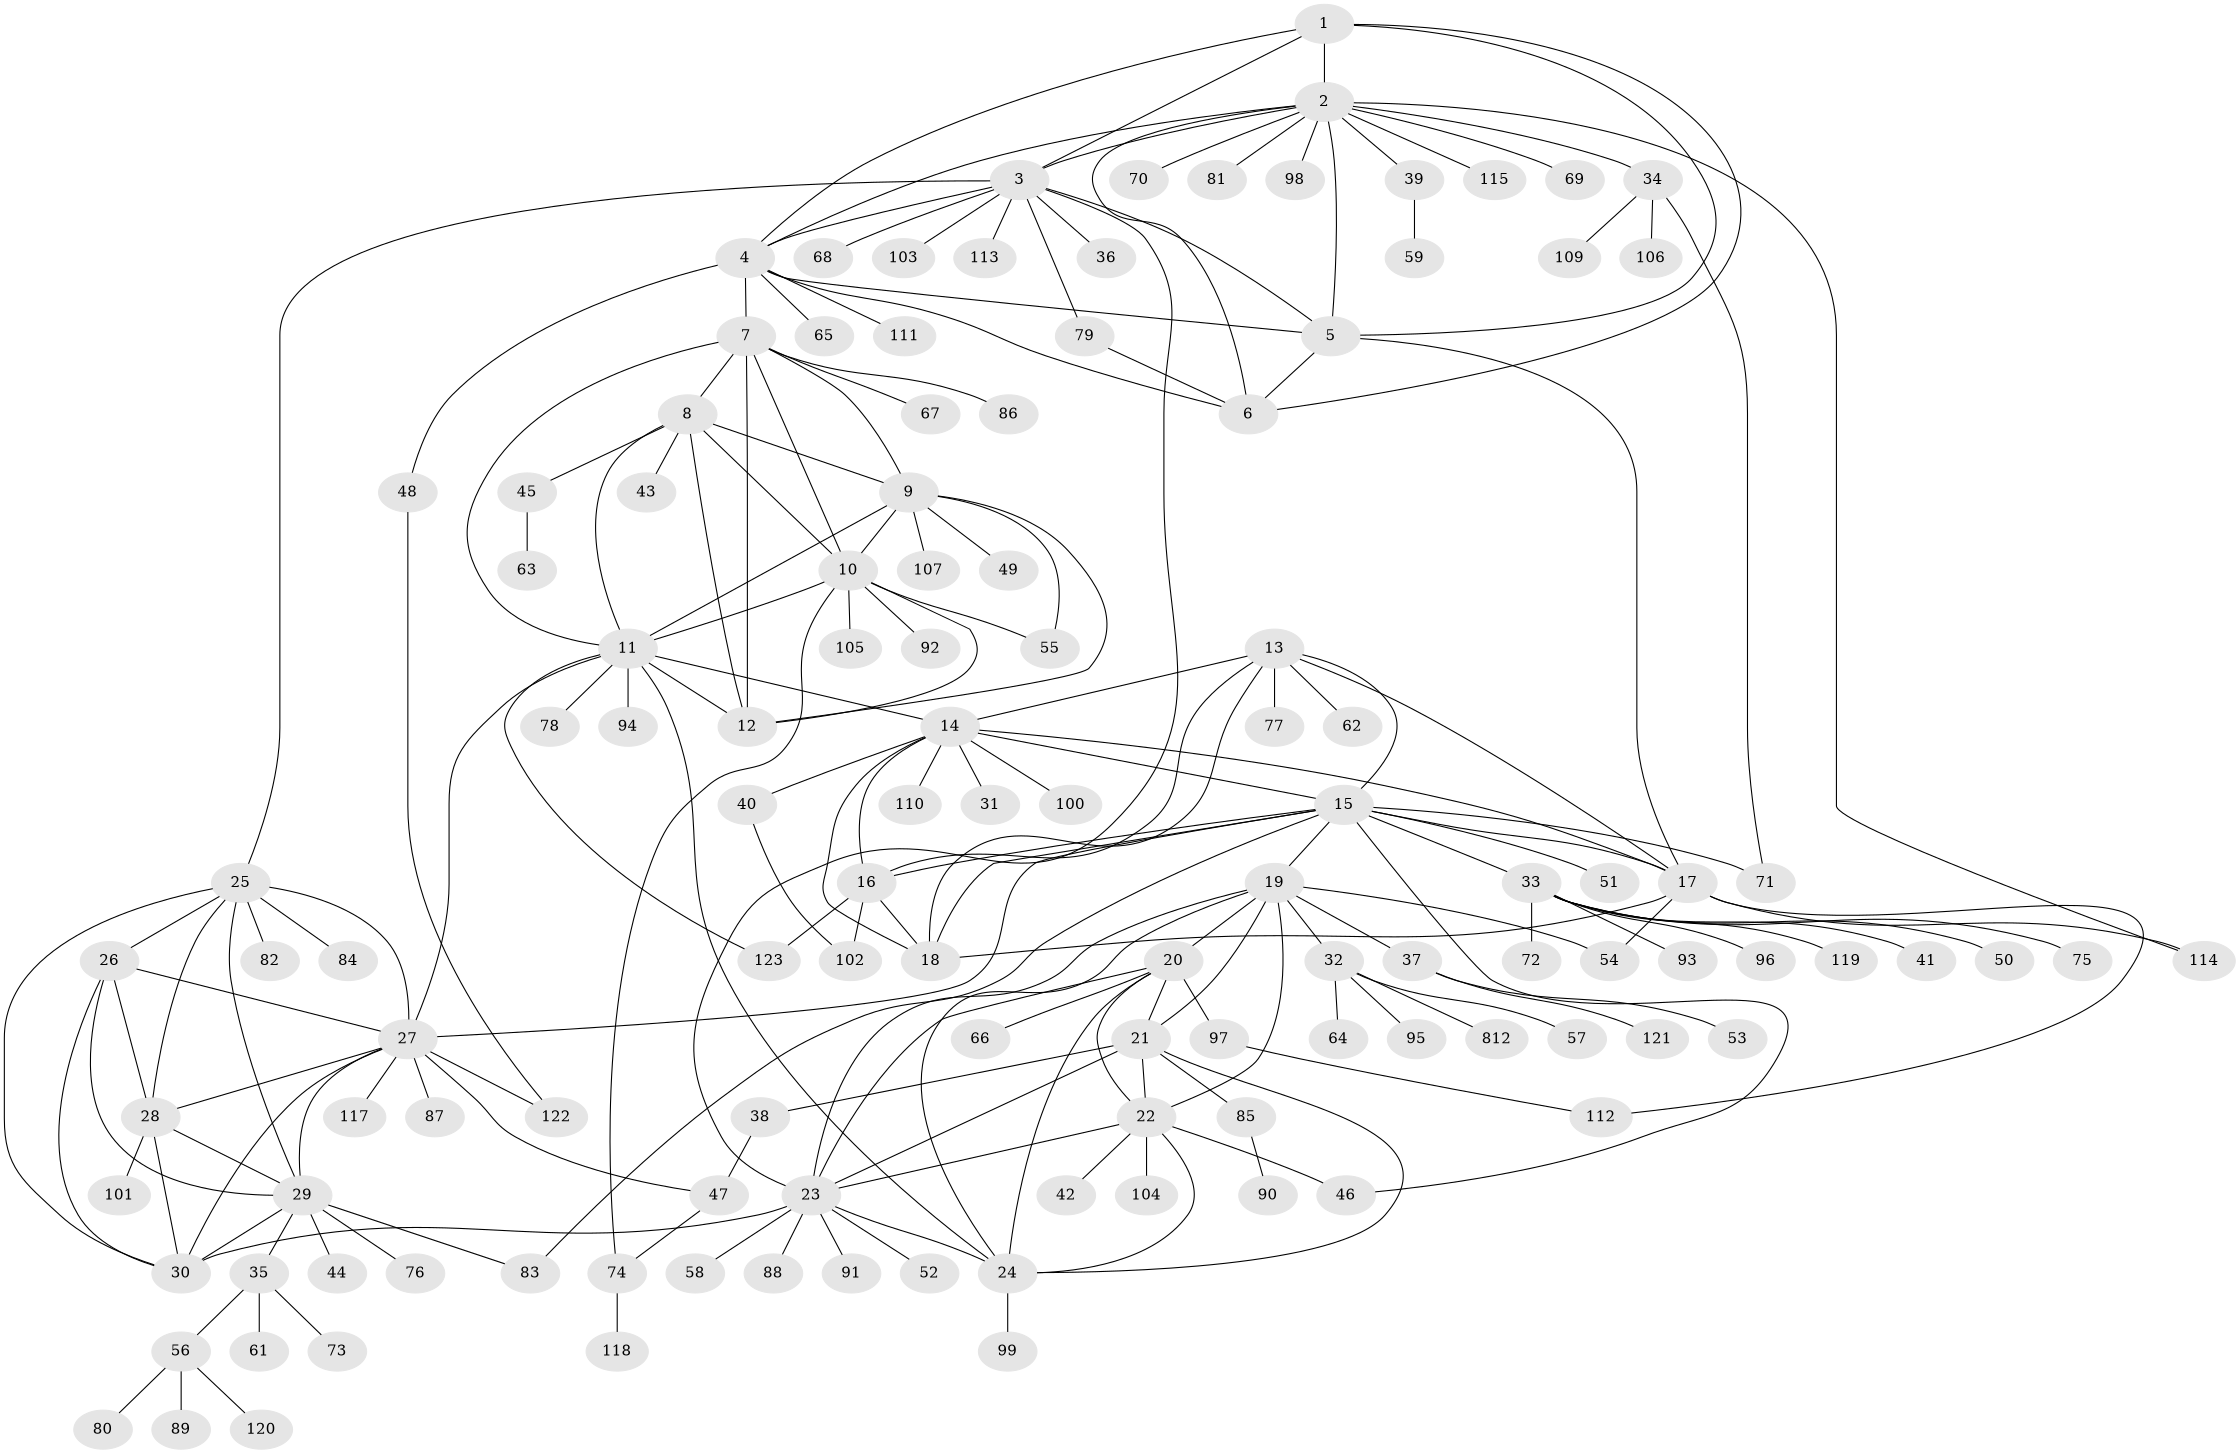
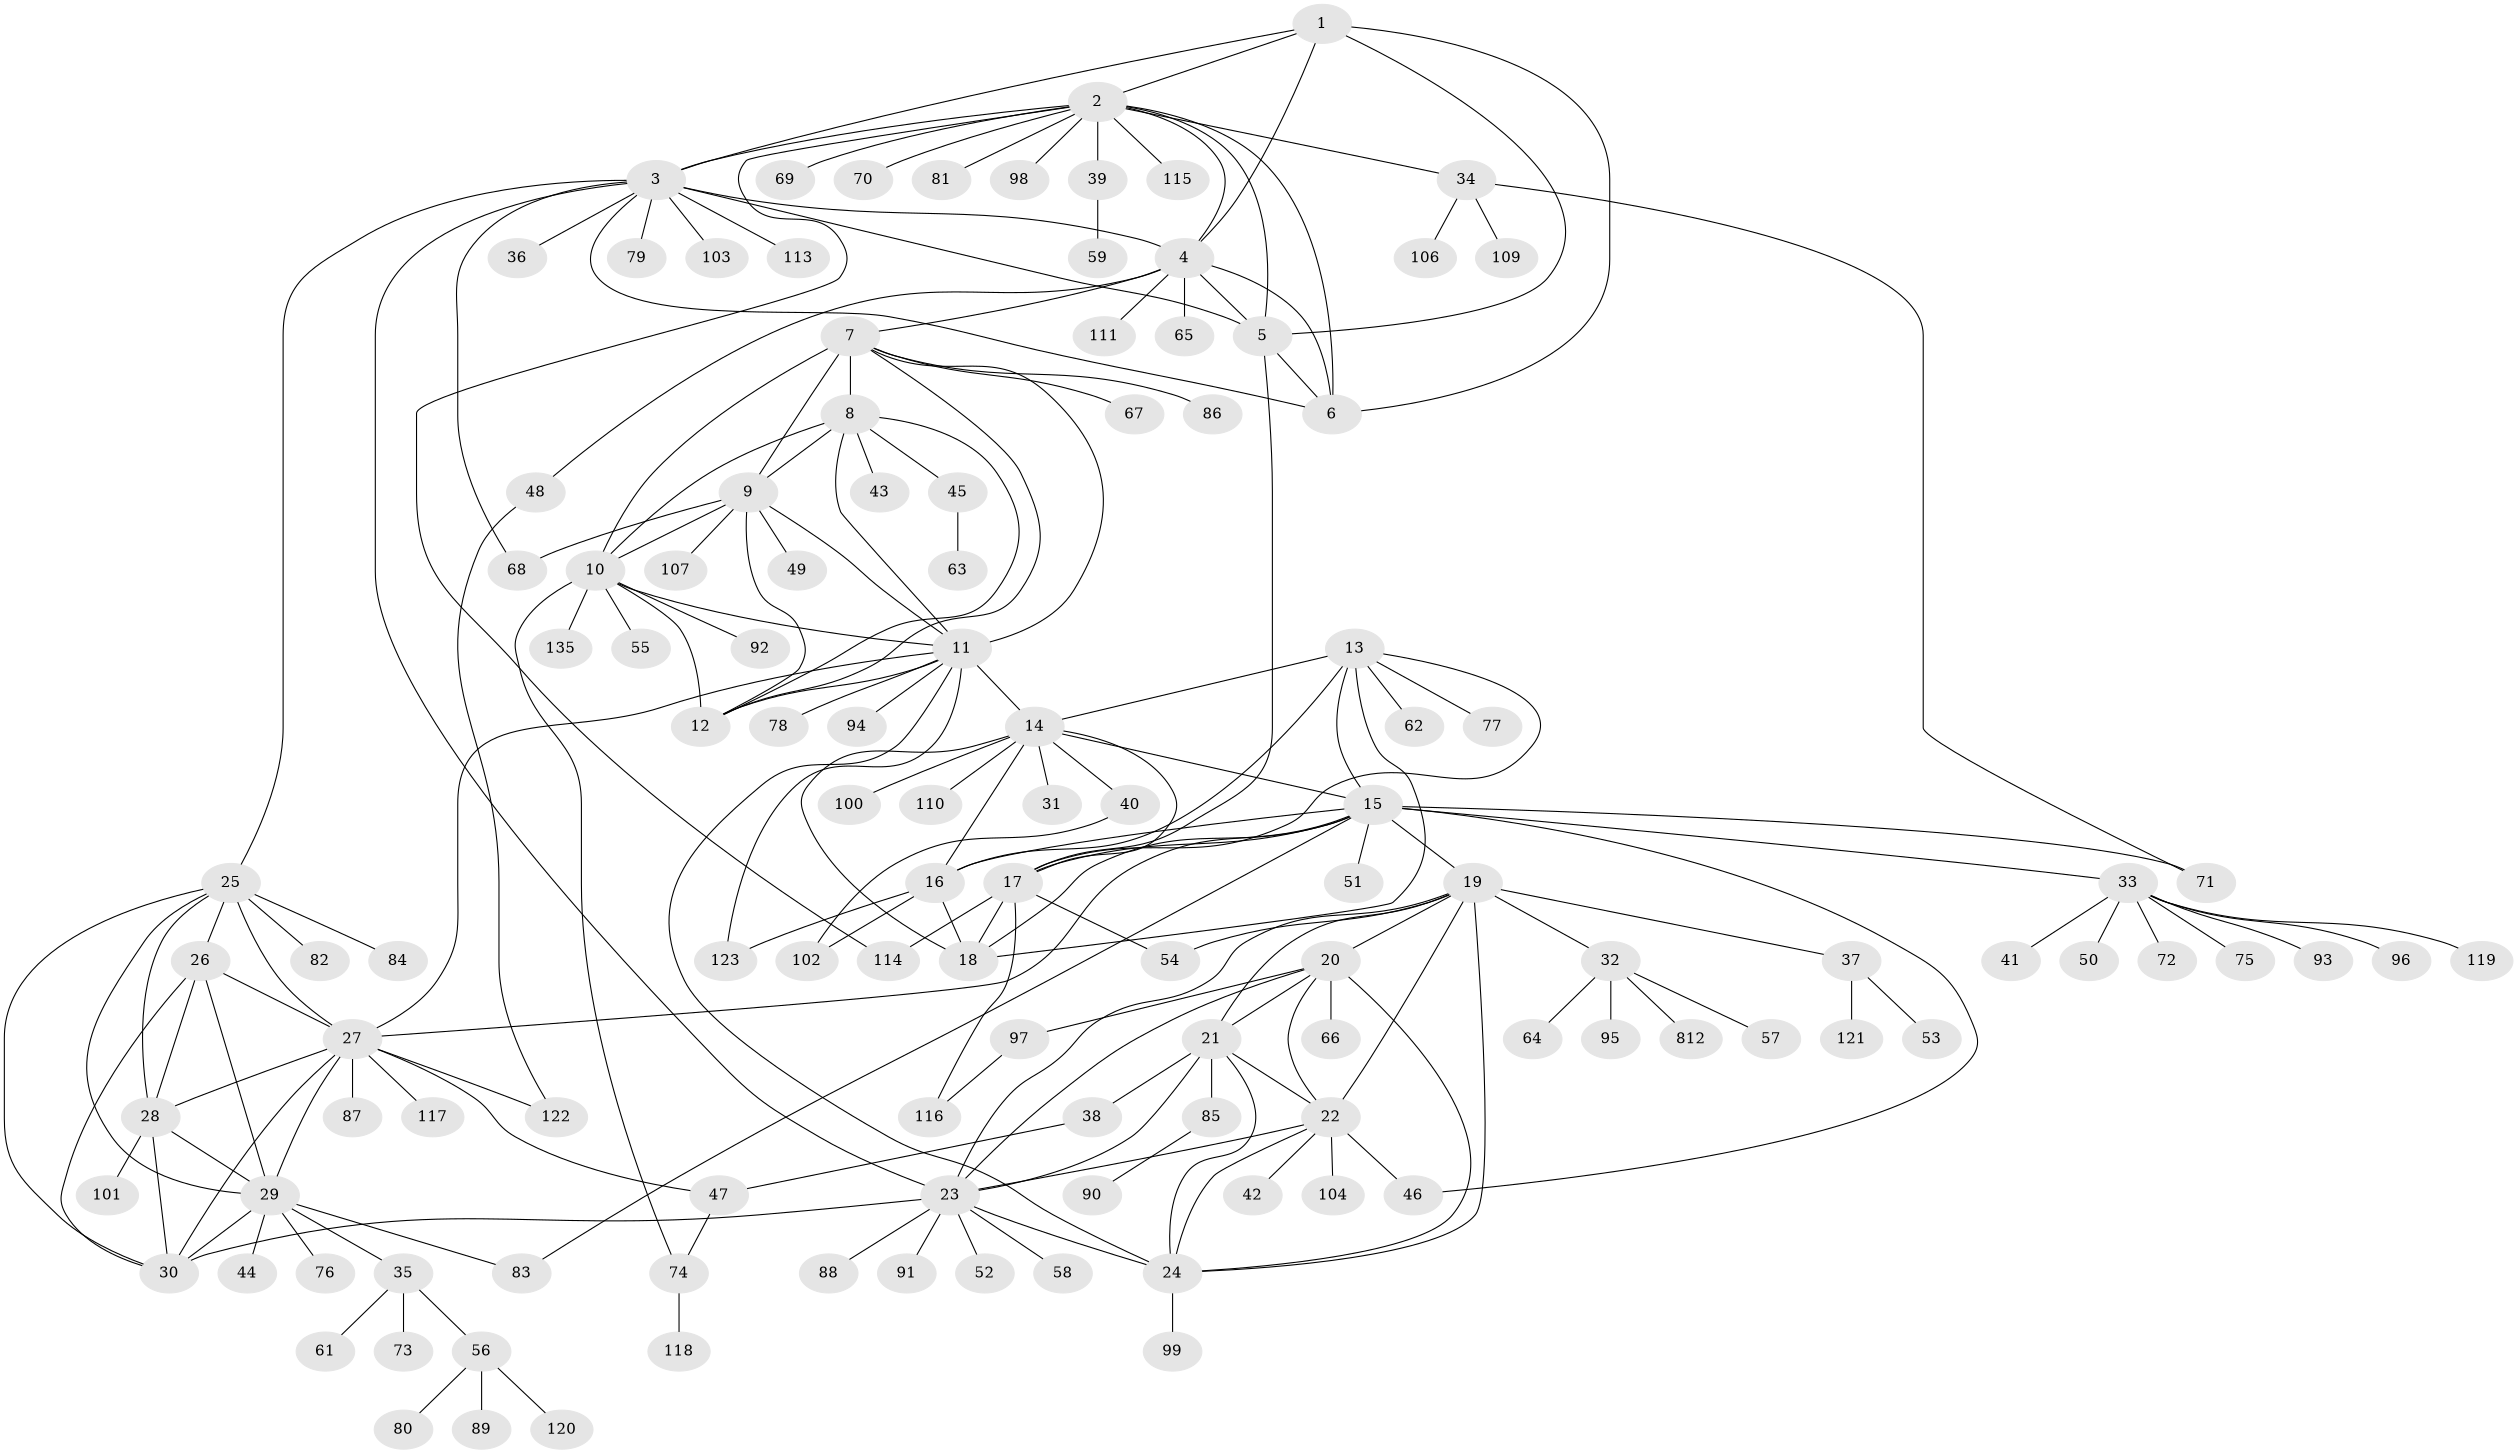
edge "79" -- "6": now "3" -- "6"
edge "9" -- "55": now "9" -- "68"
node "105": label "105" -> "135"
node "112": label "112" -> "116"
